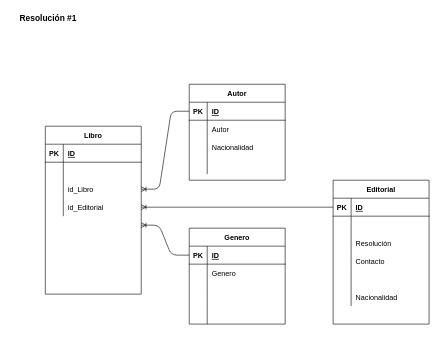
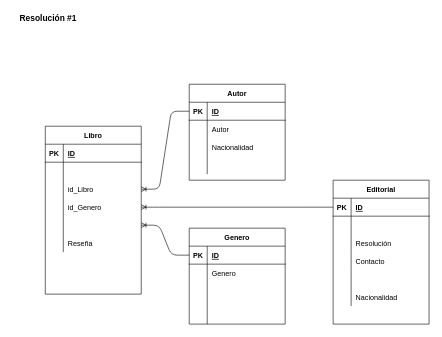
node "id_Editorial": label "id_Editorial" -> "id_Genero"
node "Reseña": added
